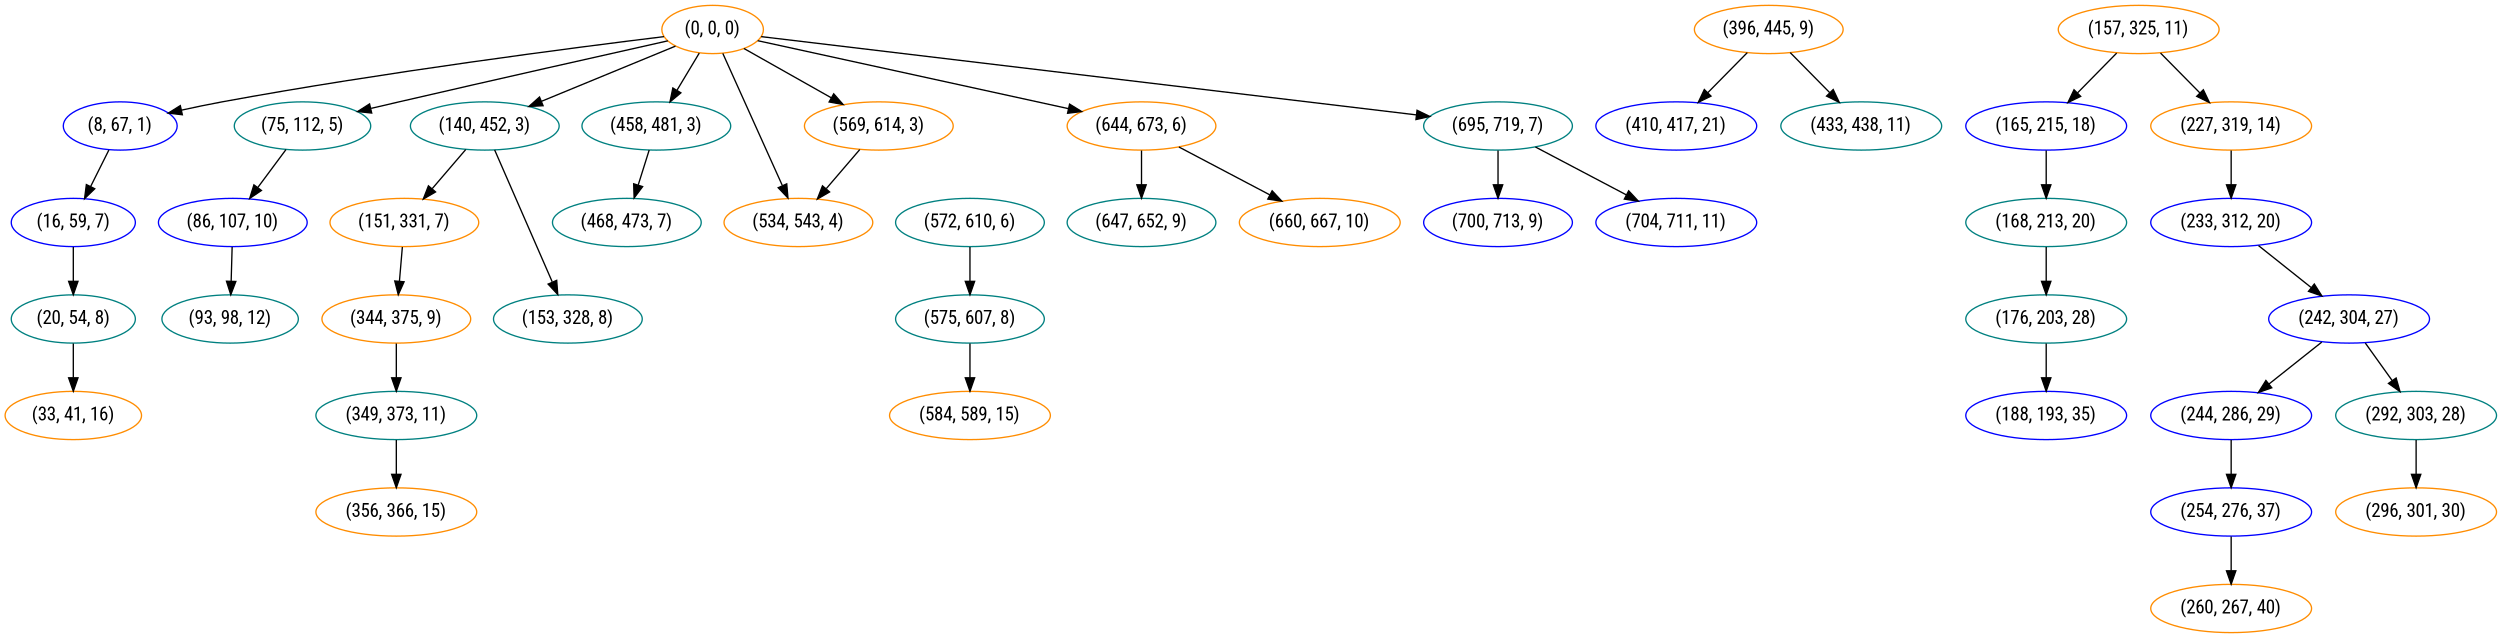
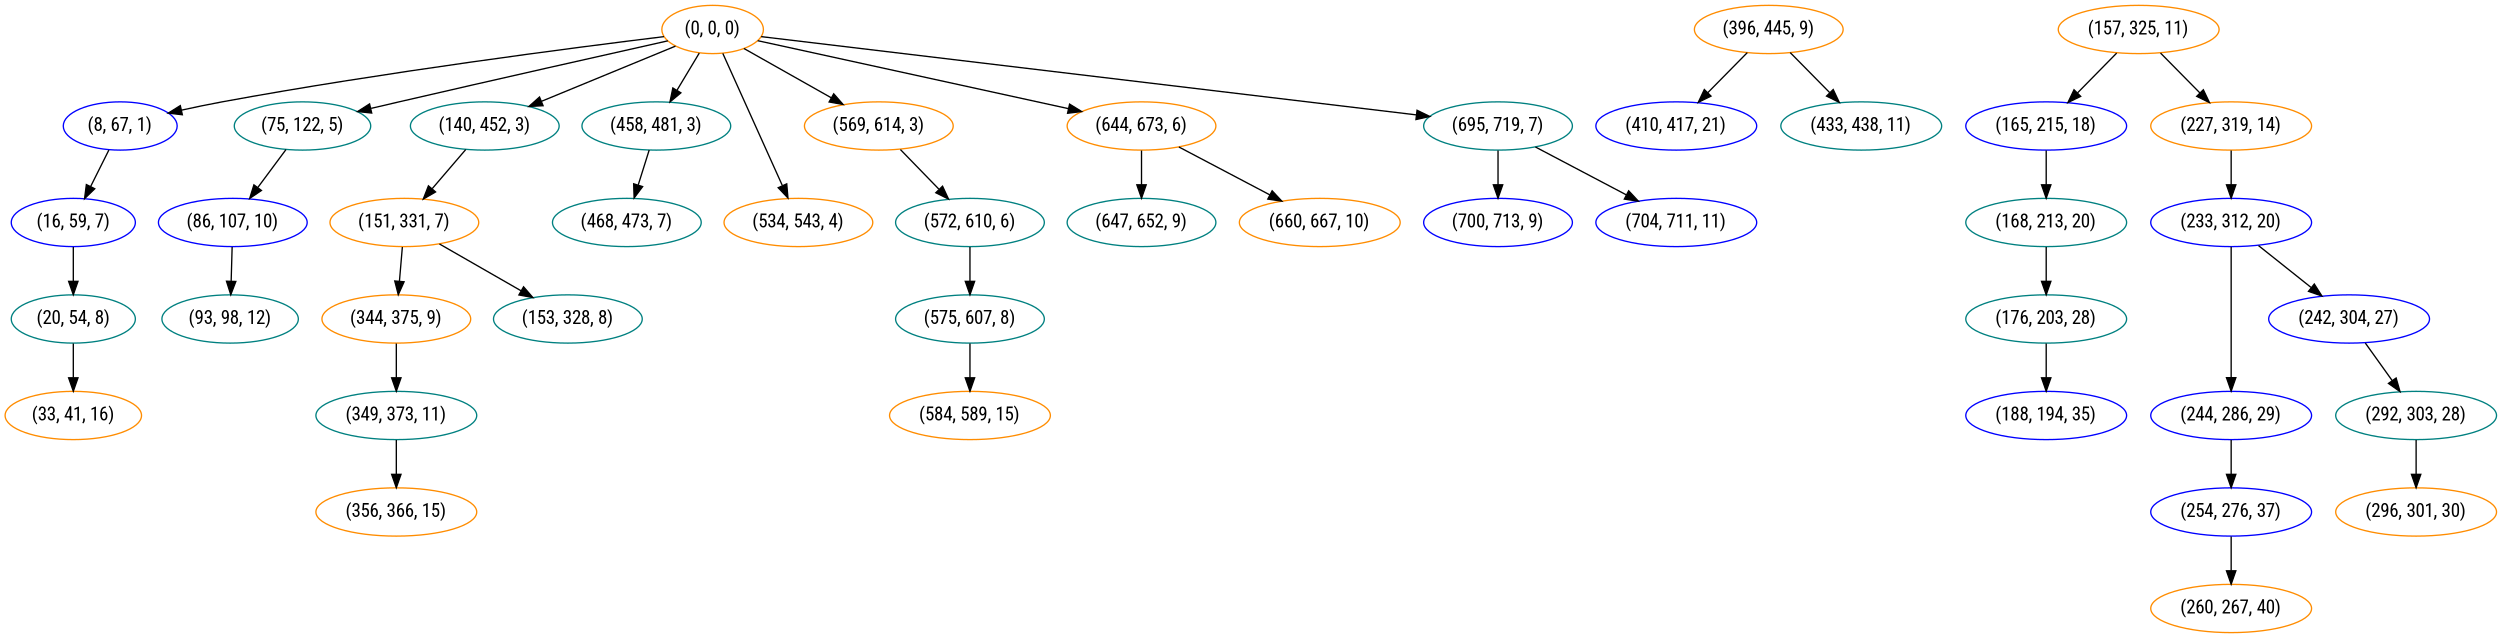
node "(75, 112, 5)": label "(75, 112, 5)" -> "(75, 122, 5)"
edge "(569, 614, 3)" -> "(534, 543, 4)": now "(569, 614, 3)" -> "(572, 610, 6)"
edge "(140, 452, 3)" -> "(153, 328, 8)": now "(151, 331, 7)" -> "(153, 328, 8)"
edge "(242, 304, 27)" -> "(244, 286, 29)": now "(233, 312, 20)" -> "(244, 286, 29)"
node "(188, 193, 35)": label "(188, 193, 35)" -> "(188, 194, 35)"
